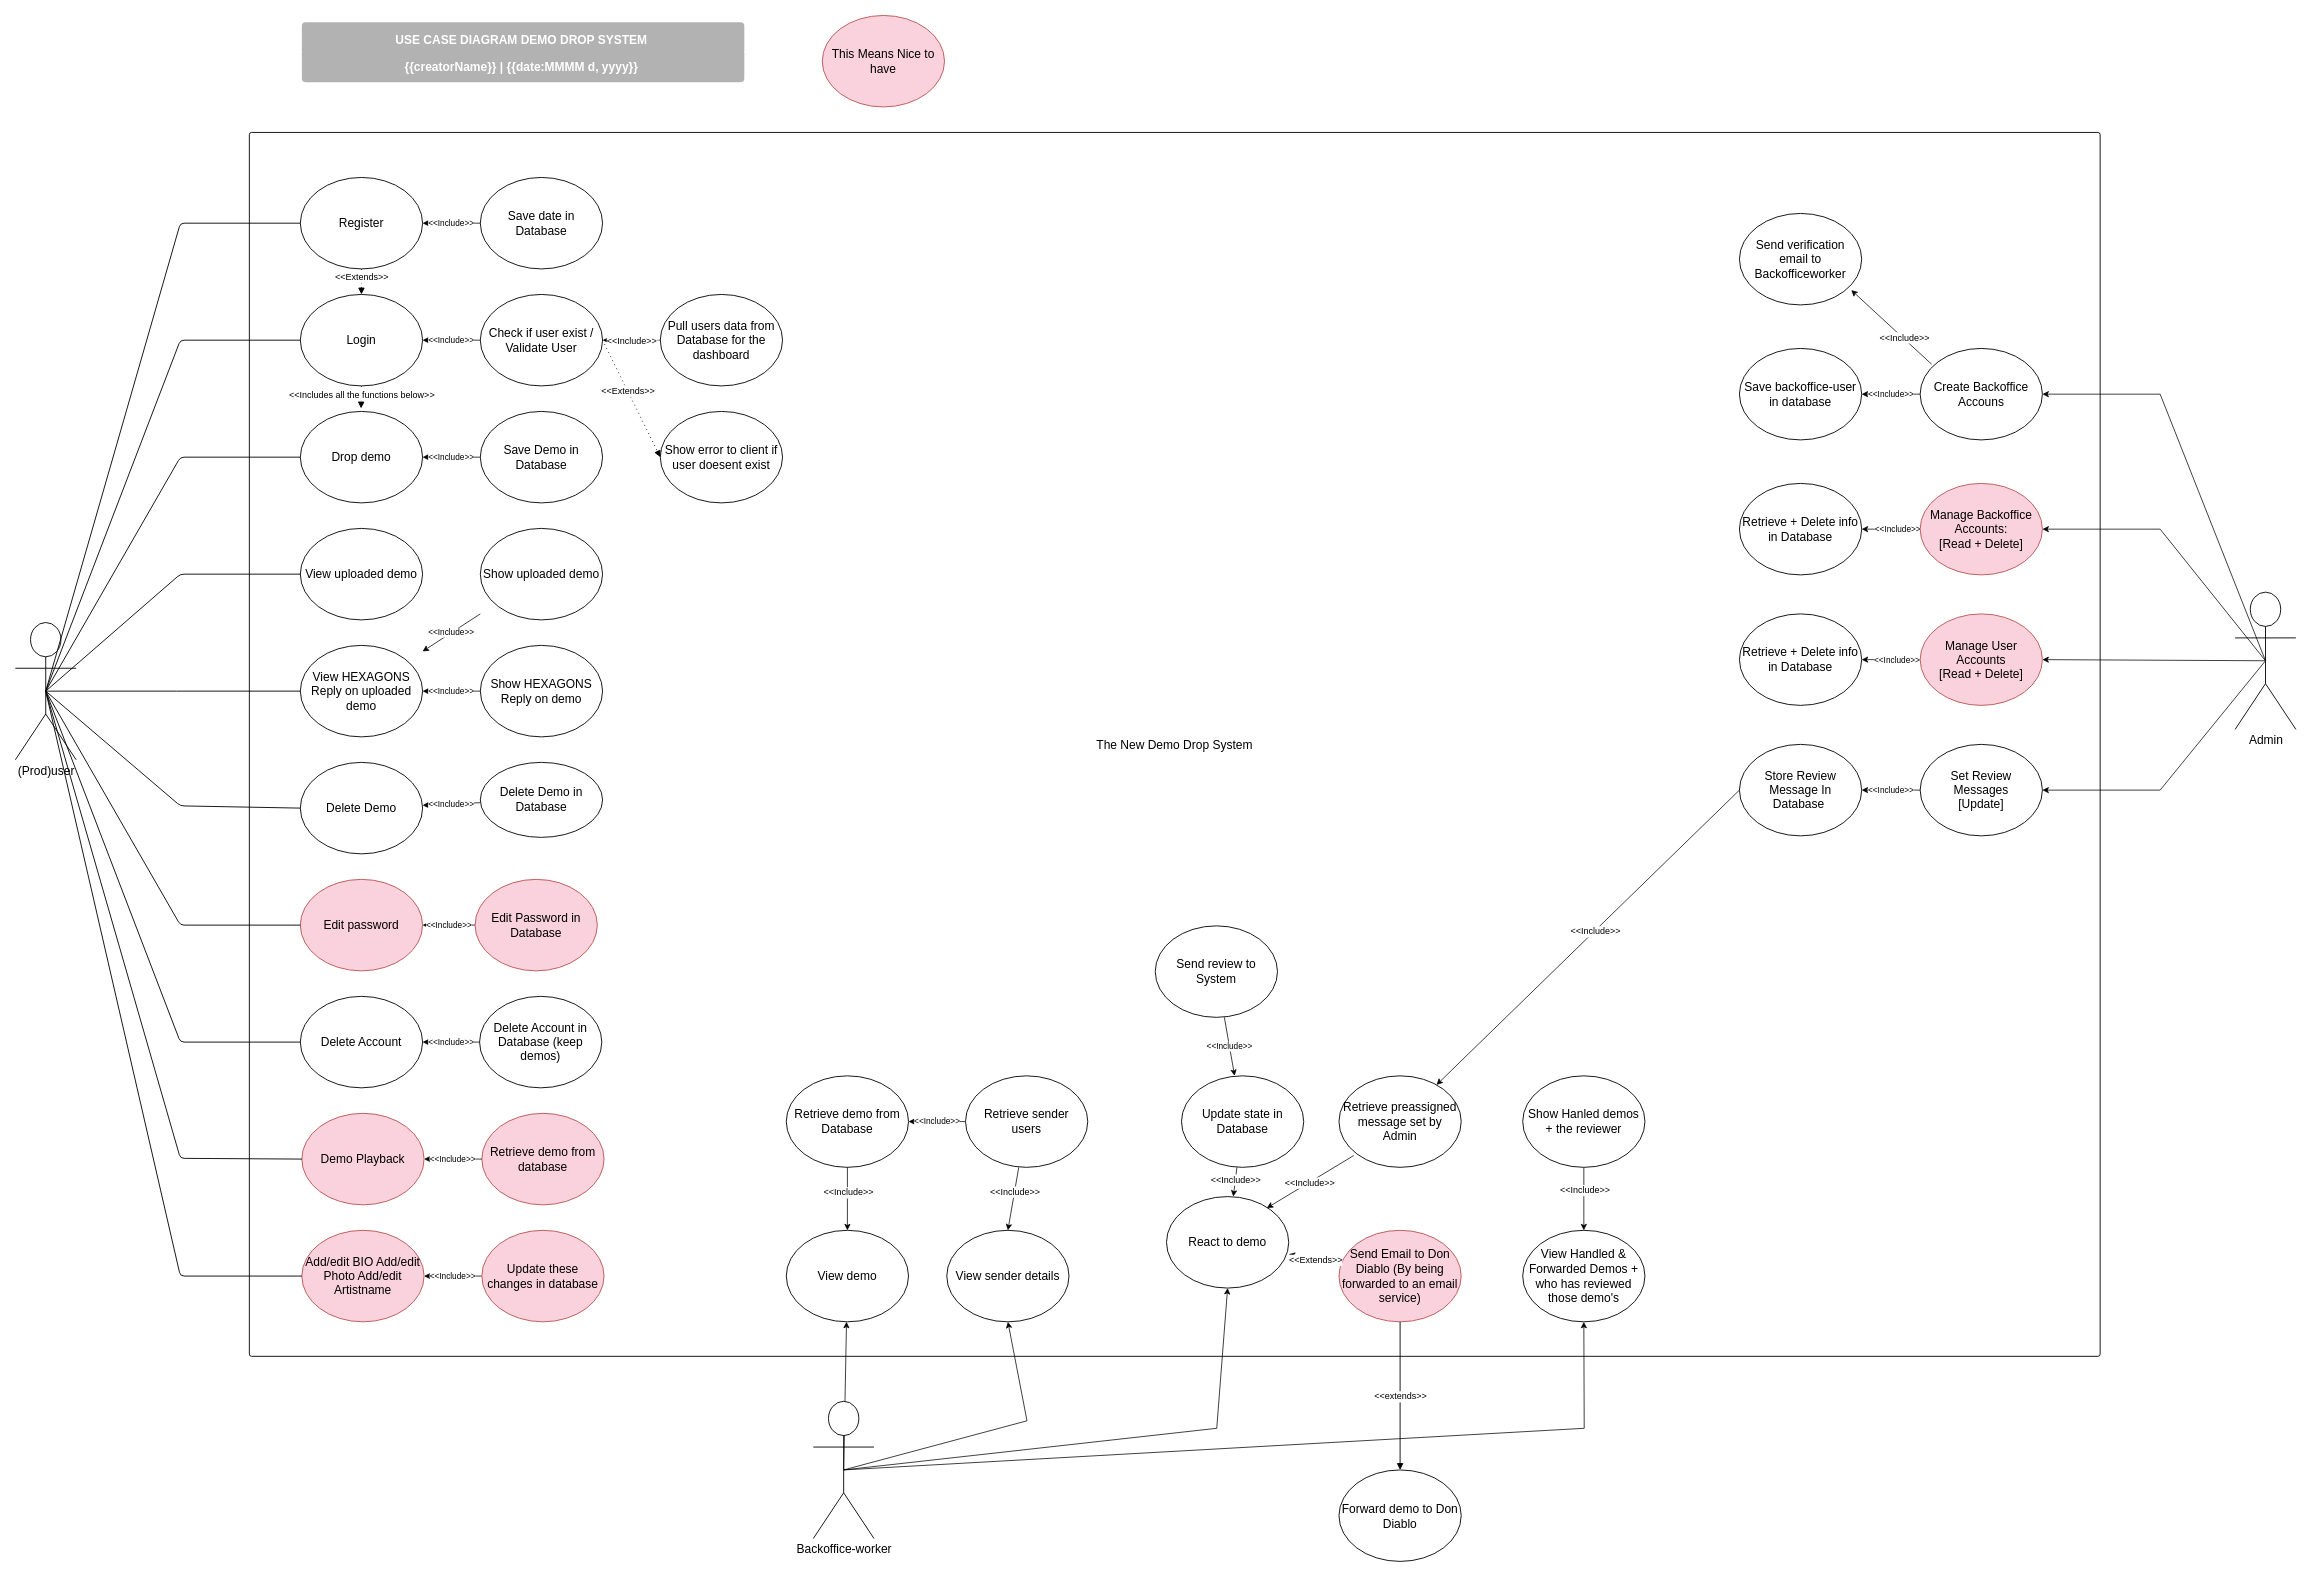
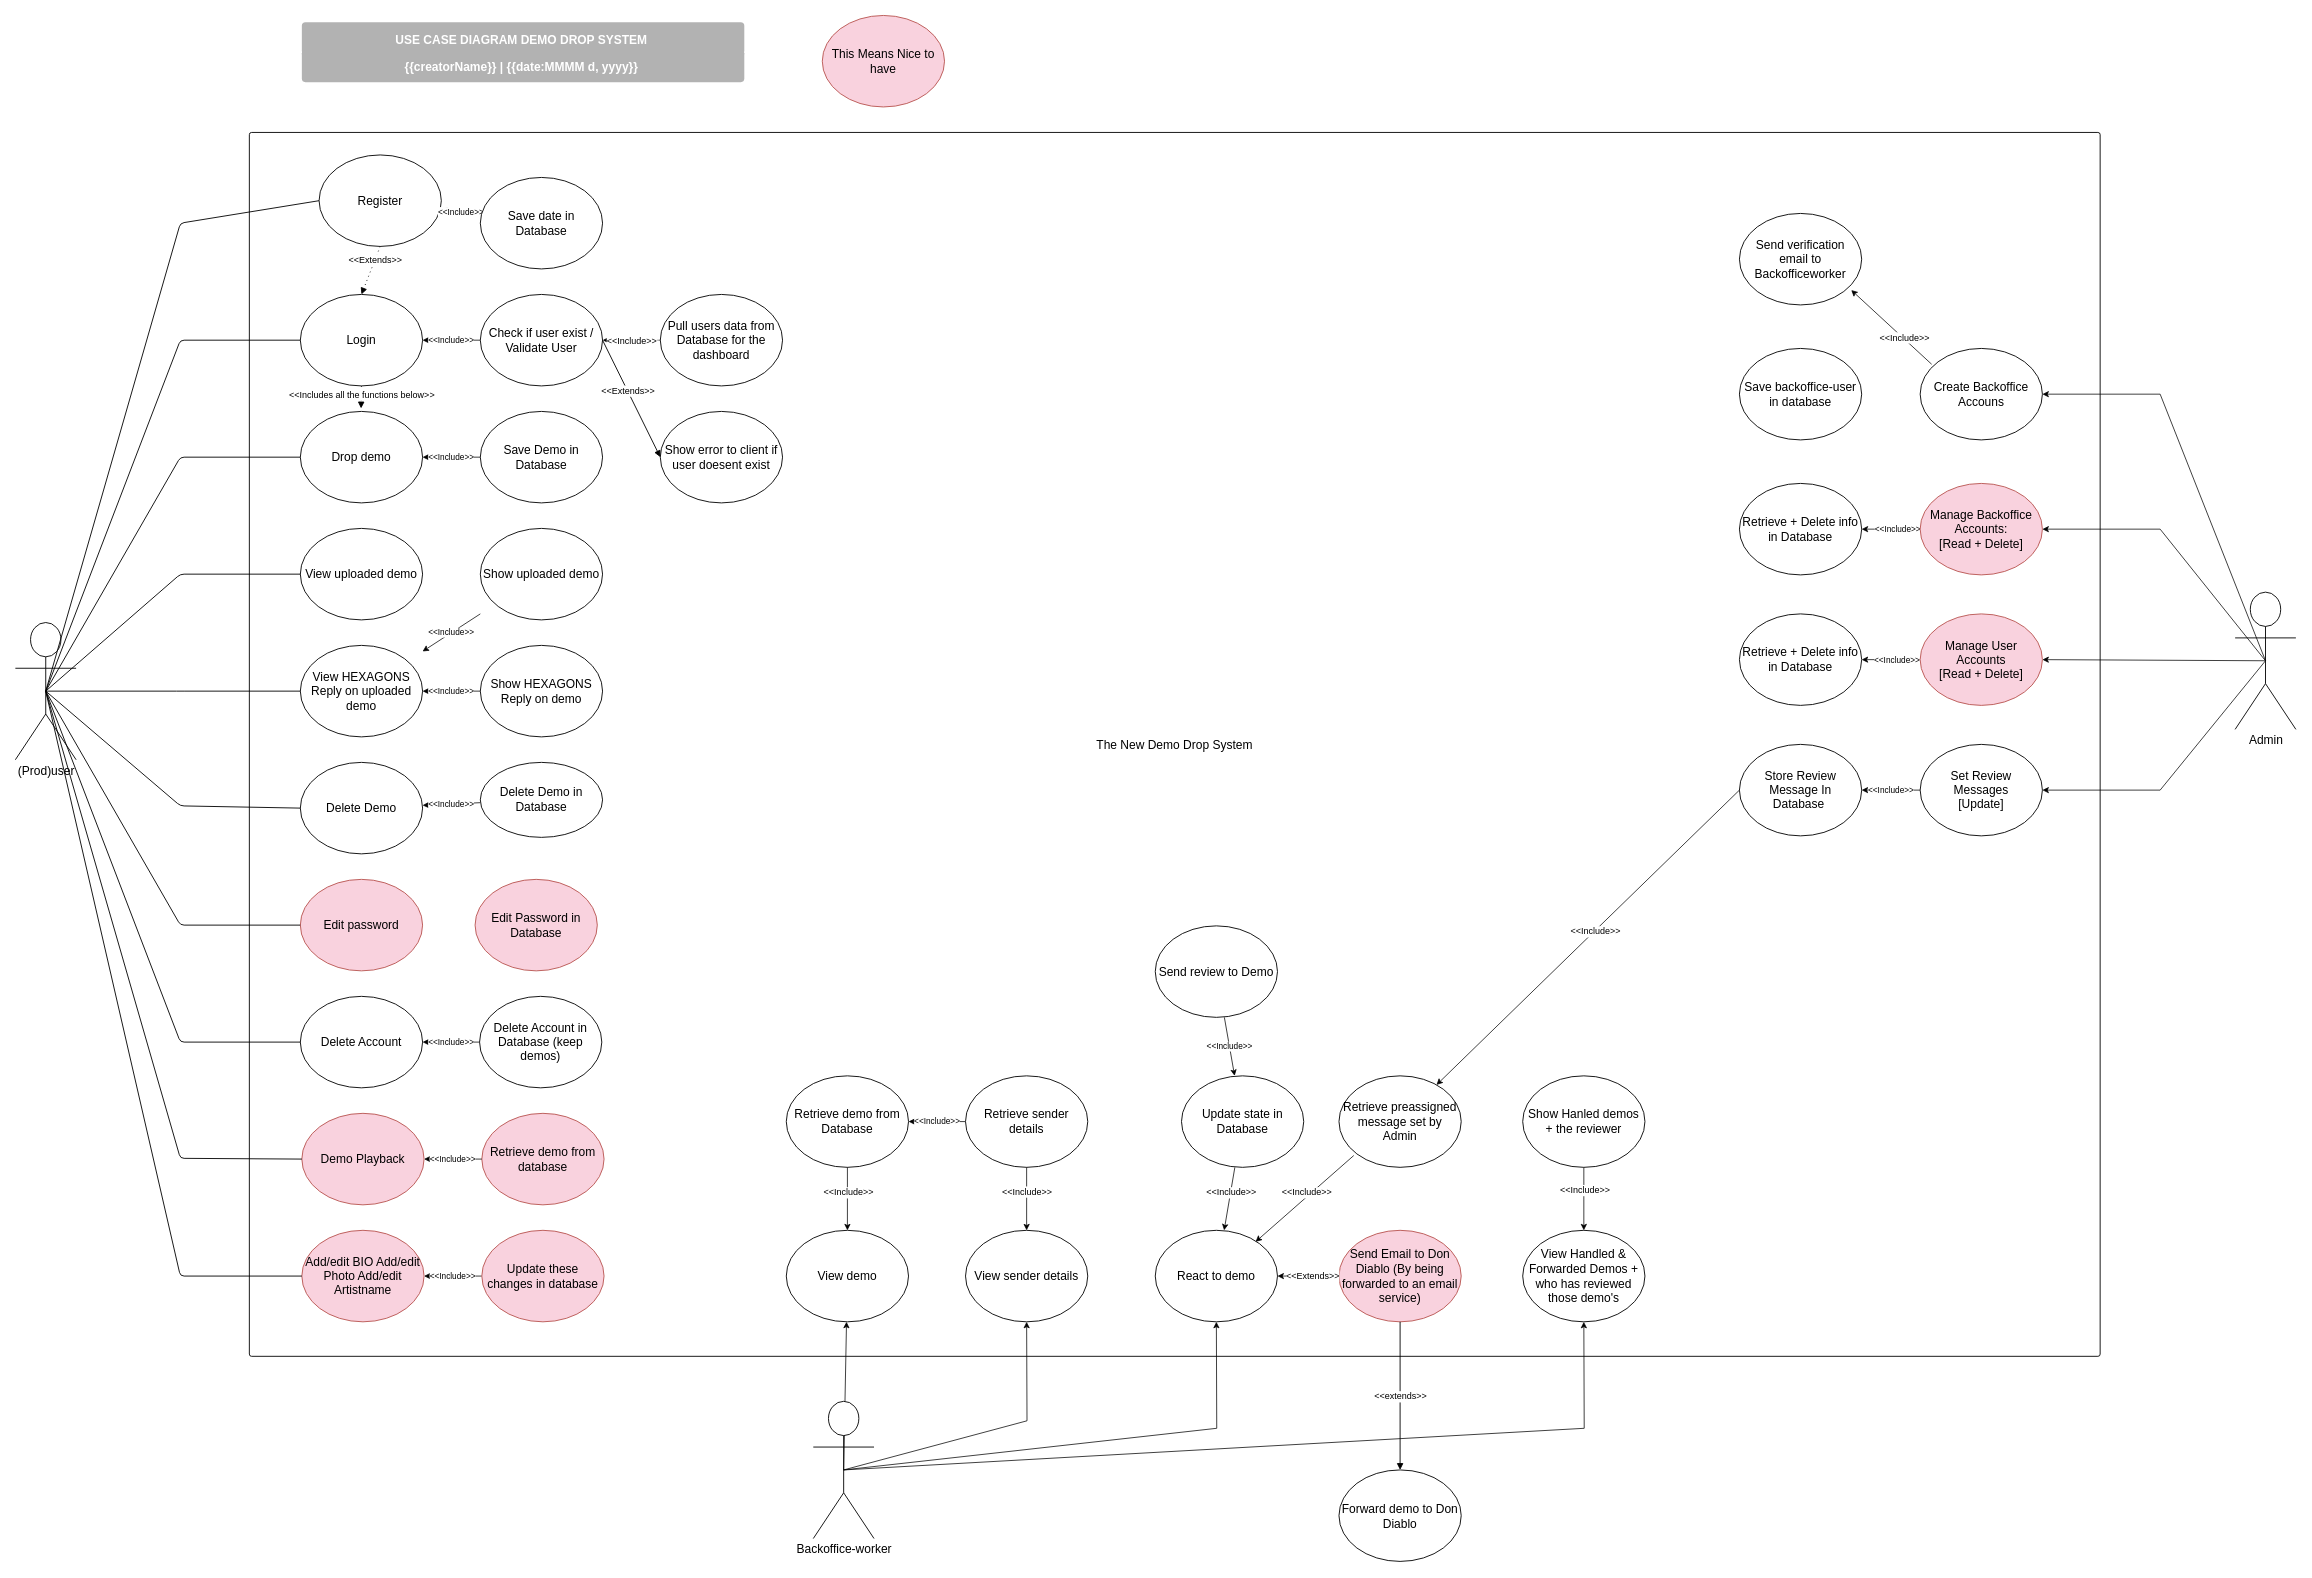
node "Register": moved (362, 223) -> (380, 201)
edge "Create Backoffice Accouns" -> "Save backoffice-user in database": removed, label "<<Include>>"
edge "Check if user exist / Validate User" -> "Show error to client if user doesent exist": style dashed -> solid
edge "Edit Password in Database" -> "Edit password": removed, label "<<Include>>"
node "Send review to System": label "Send review to System" -> "Send review to Demo"
node "Retrieve sender users": label "Retrieve sender users" -> "Retrieve sender details"
node "React to demo": moved (1228, 1242) -> (1217, 1276)
node "View sender details": moved (1008, 1276) -> (1027, 1276)
